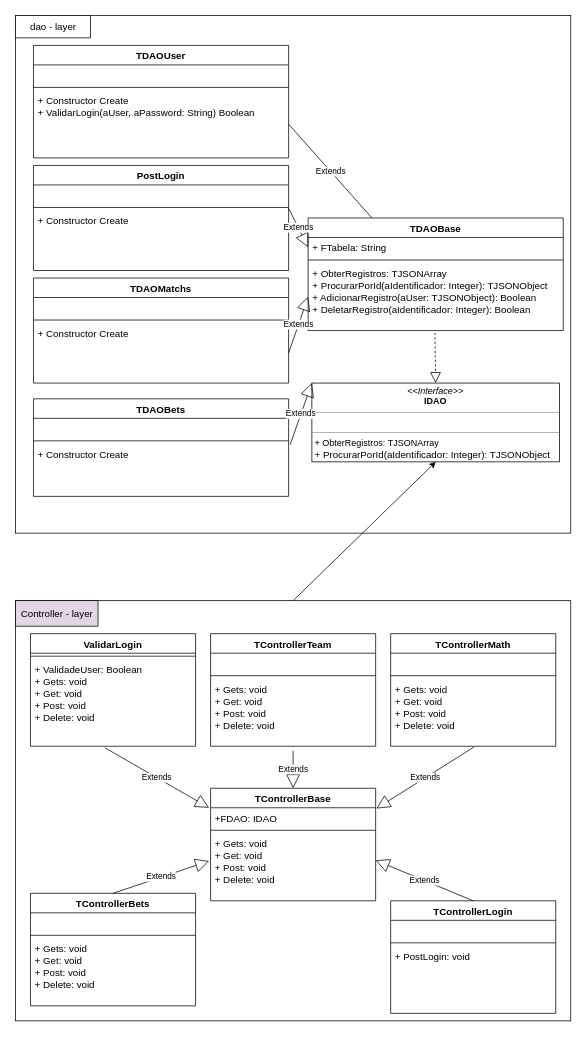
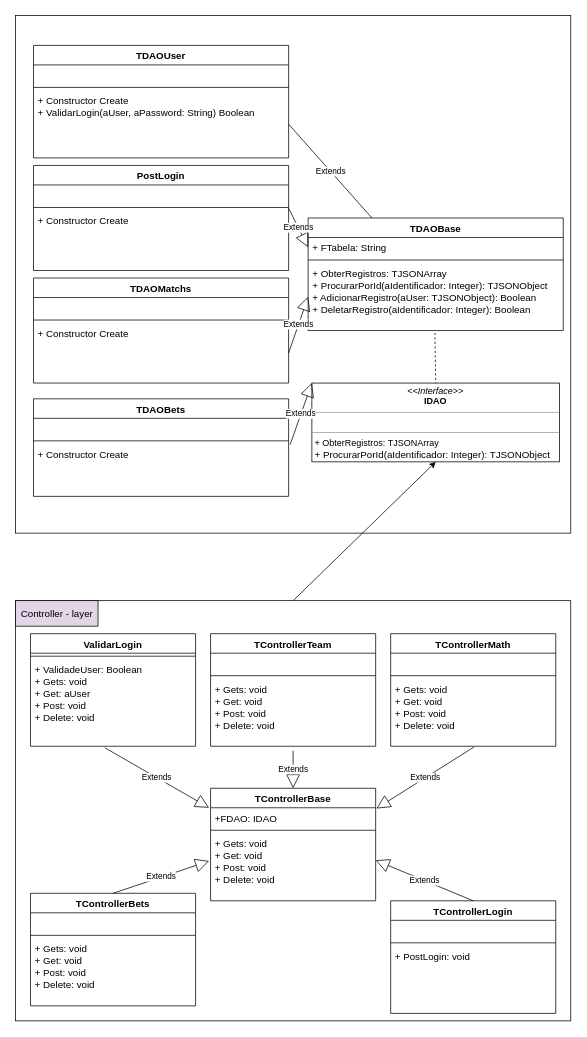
node "dao - layer": removed
edge "+ ObterRegistros: TJSONArray + ProcurarPorId(aIdentificador: Integer): TJSONObject + AdicionarRegistro(aUser: TJSONObject): Boolean + DeletarRegistro(aIdentificador: Integer): Boolean" -> "<<Interface>> IDAO + ObterRegistros: TJSONArray+ ProcurarPorId(aIdentificador: Integer): TJSONObject+ AdicionarRegistro(aRegistro: TJSONObject): Boolean+ DeletarRegistro(aIdentificador: Integer): Boolean": arrowhead block -> none
node "+ ValidadeUser: Boolean + Gets: void + Get: void + Post: void + Delete: void": label "+ ValidadeUser: Boolean + Gets: void + Get: void + Post: void + Delete: void" -> "+ ValidadeUser: Boolean + Gets: void + Get: aUser + Post: void + Delete: void"
